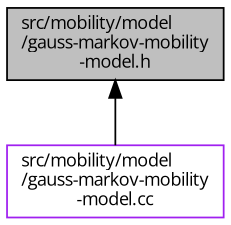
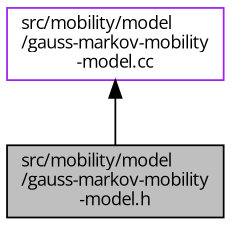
edge "src/mobility/model /gauss-markov-mobility -model.cc" -> "src/mobility/model /gauss-markov-mobility -model.h": reversed
